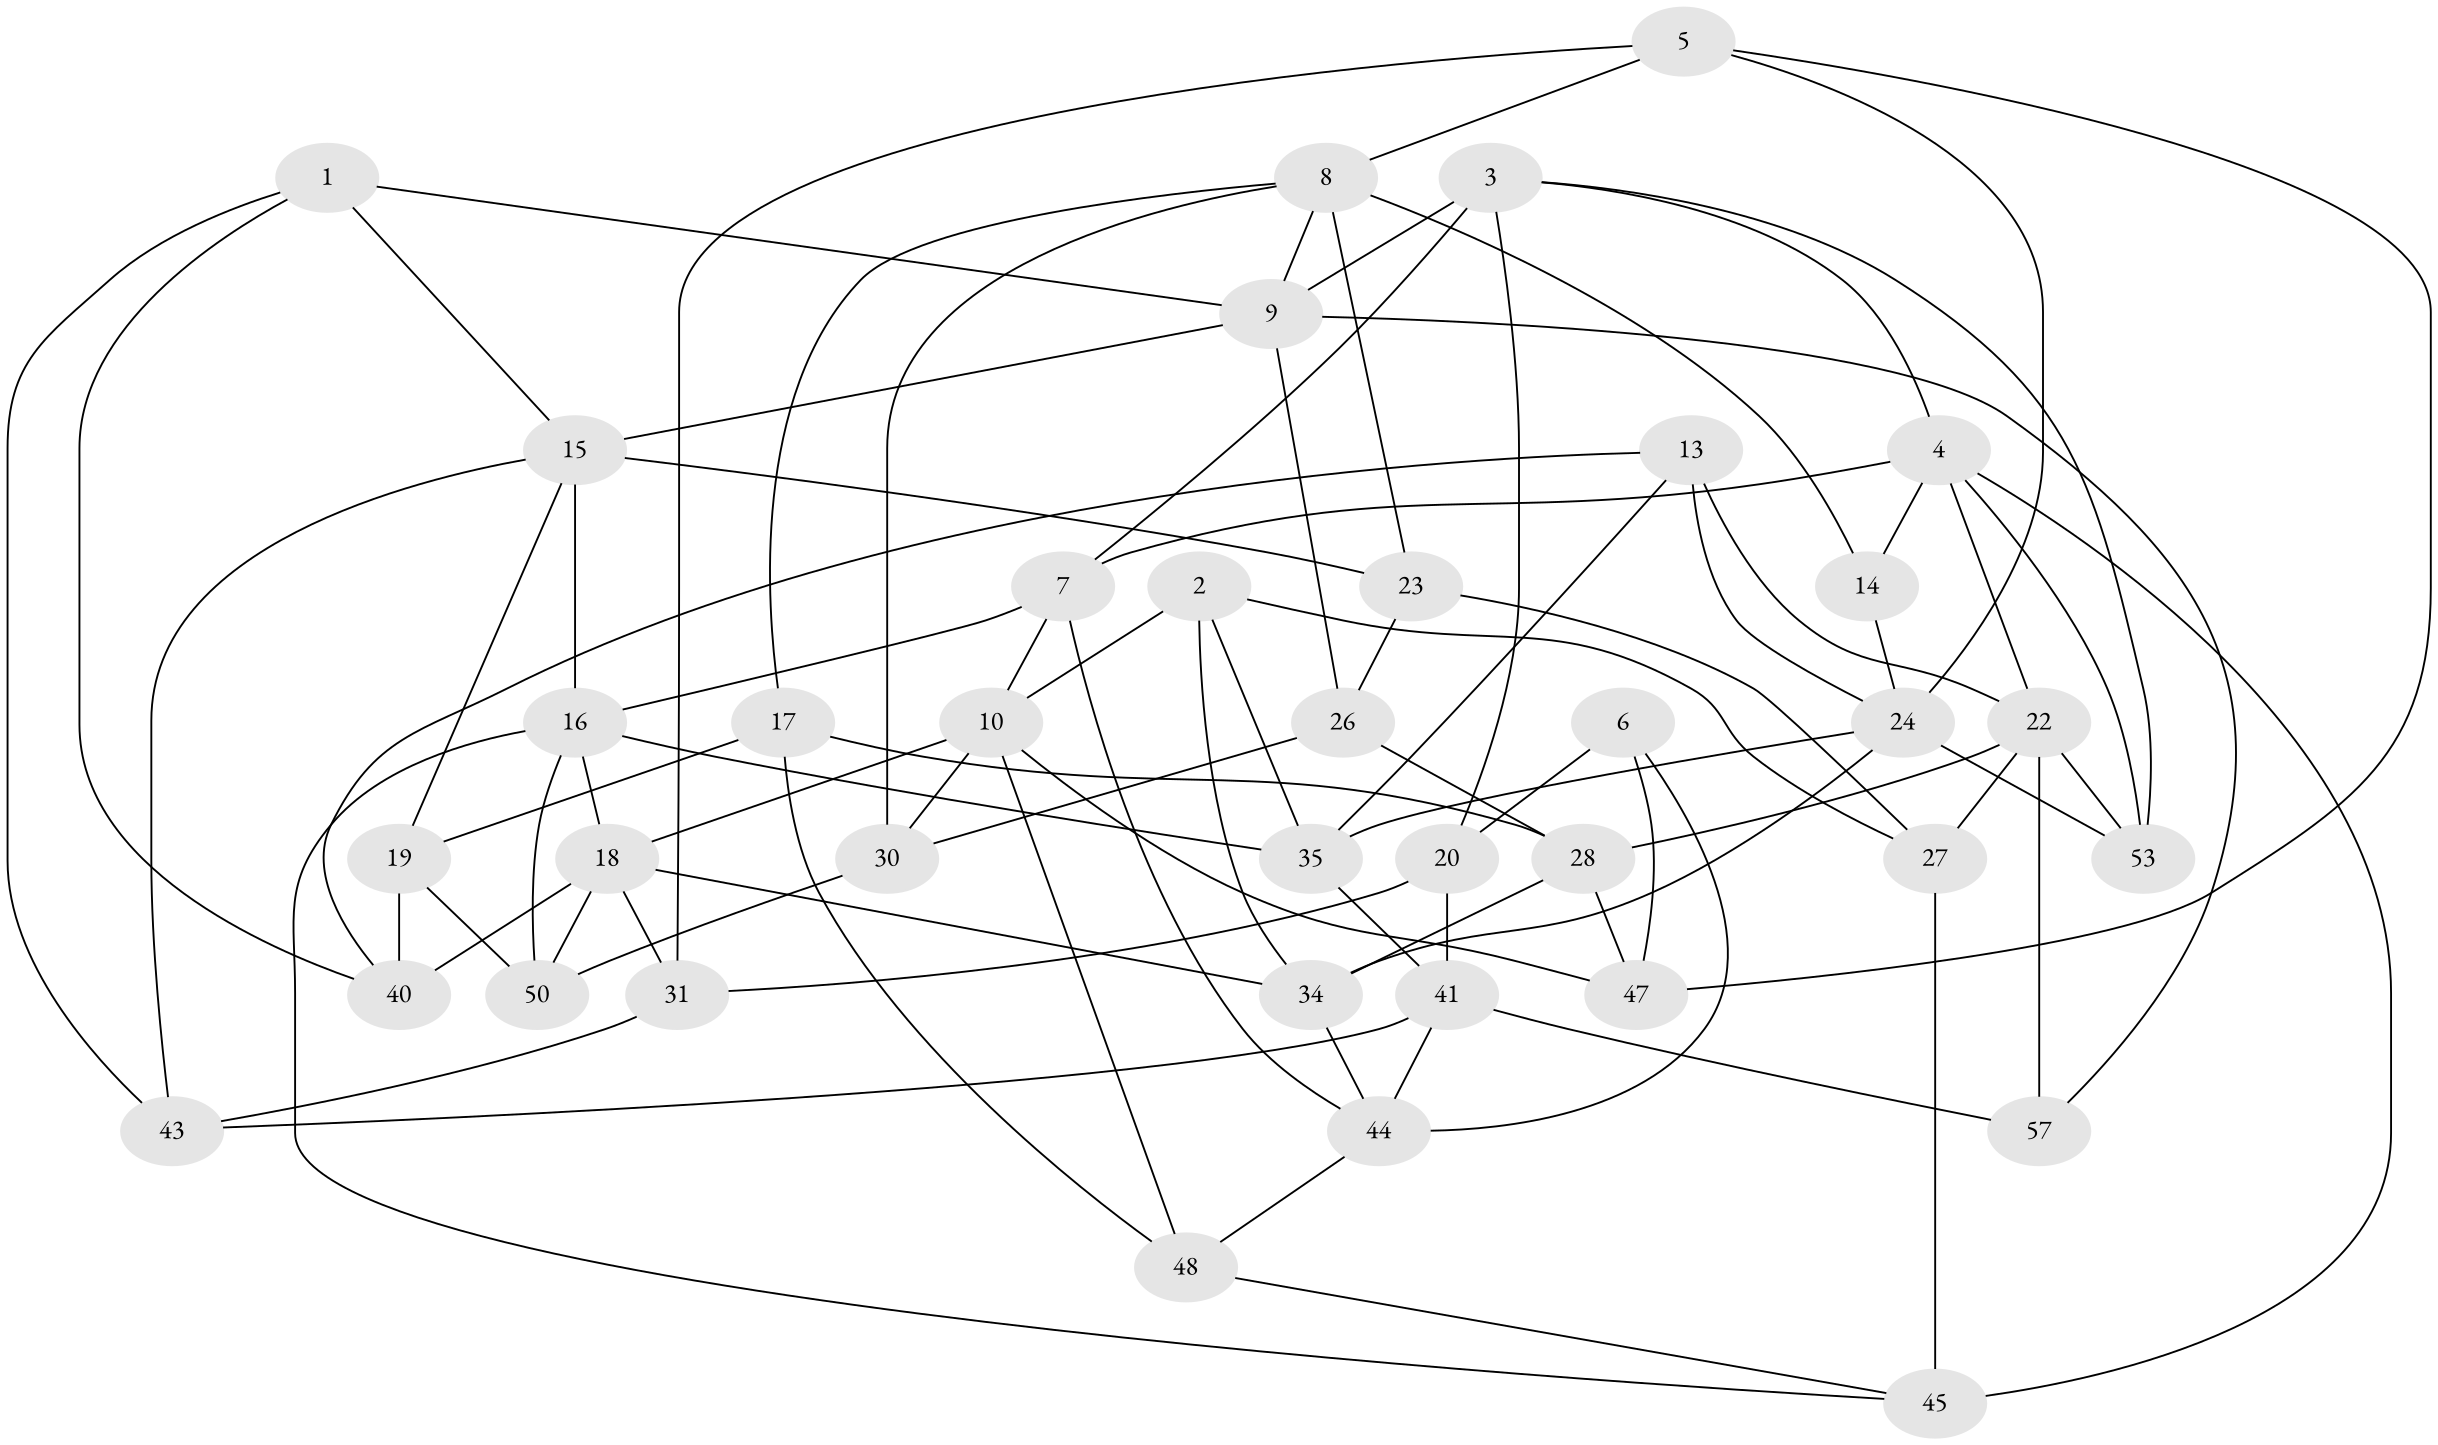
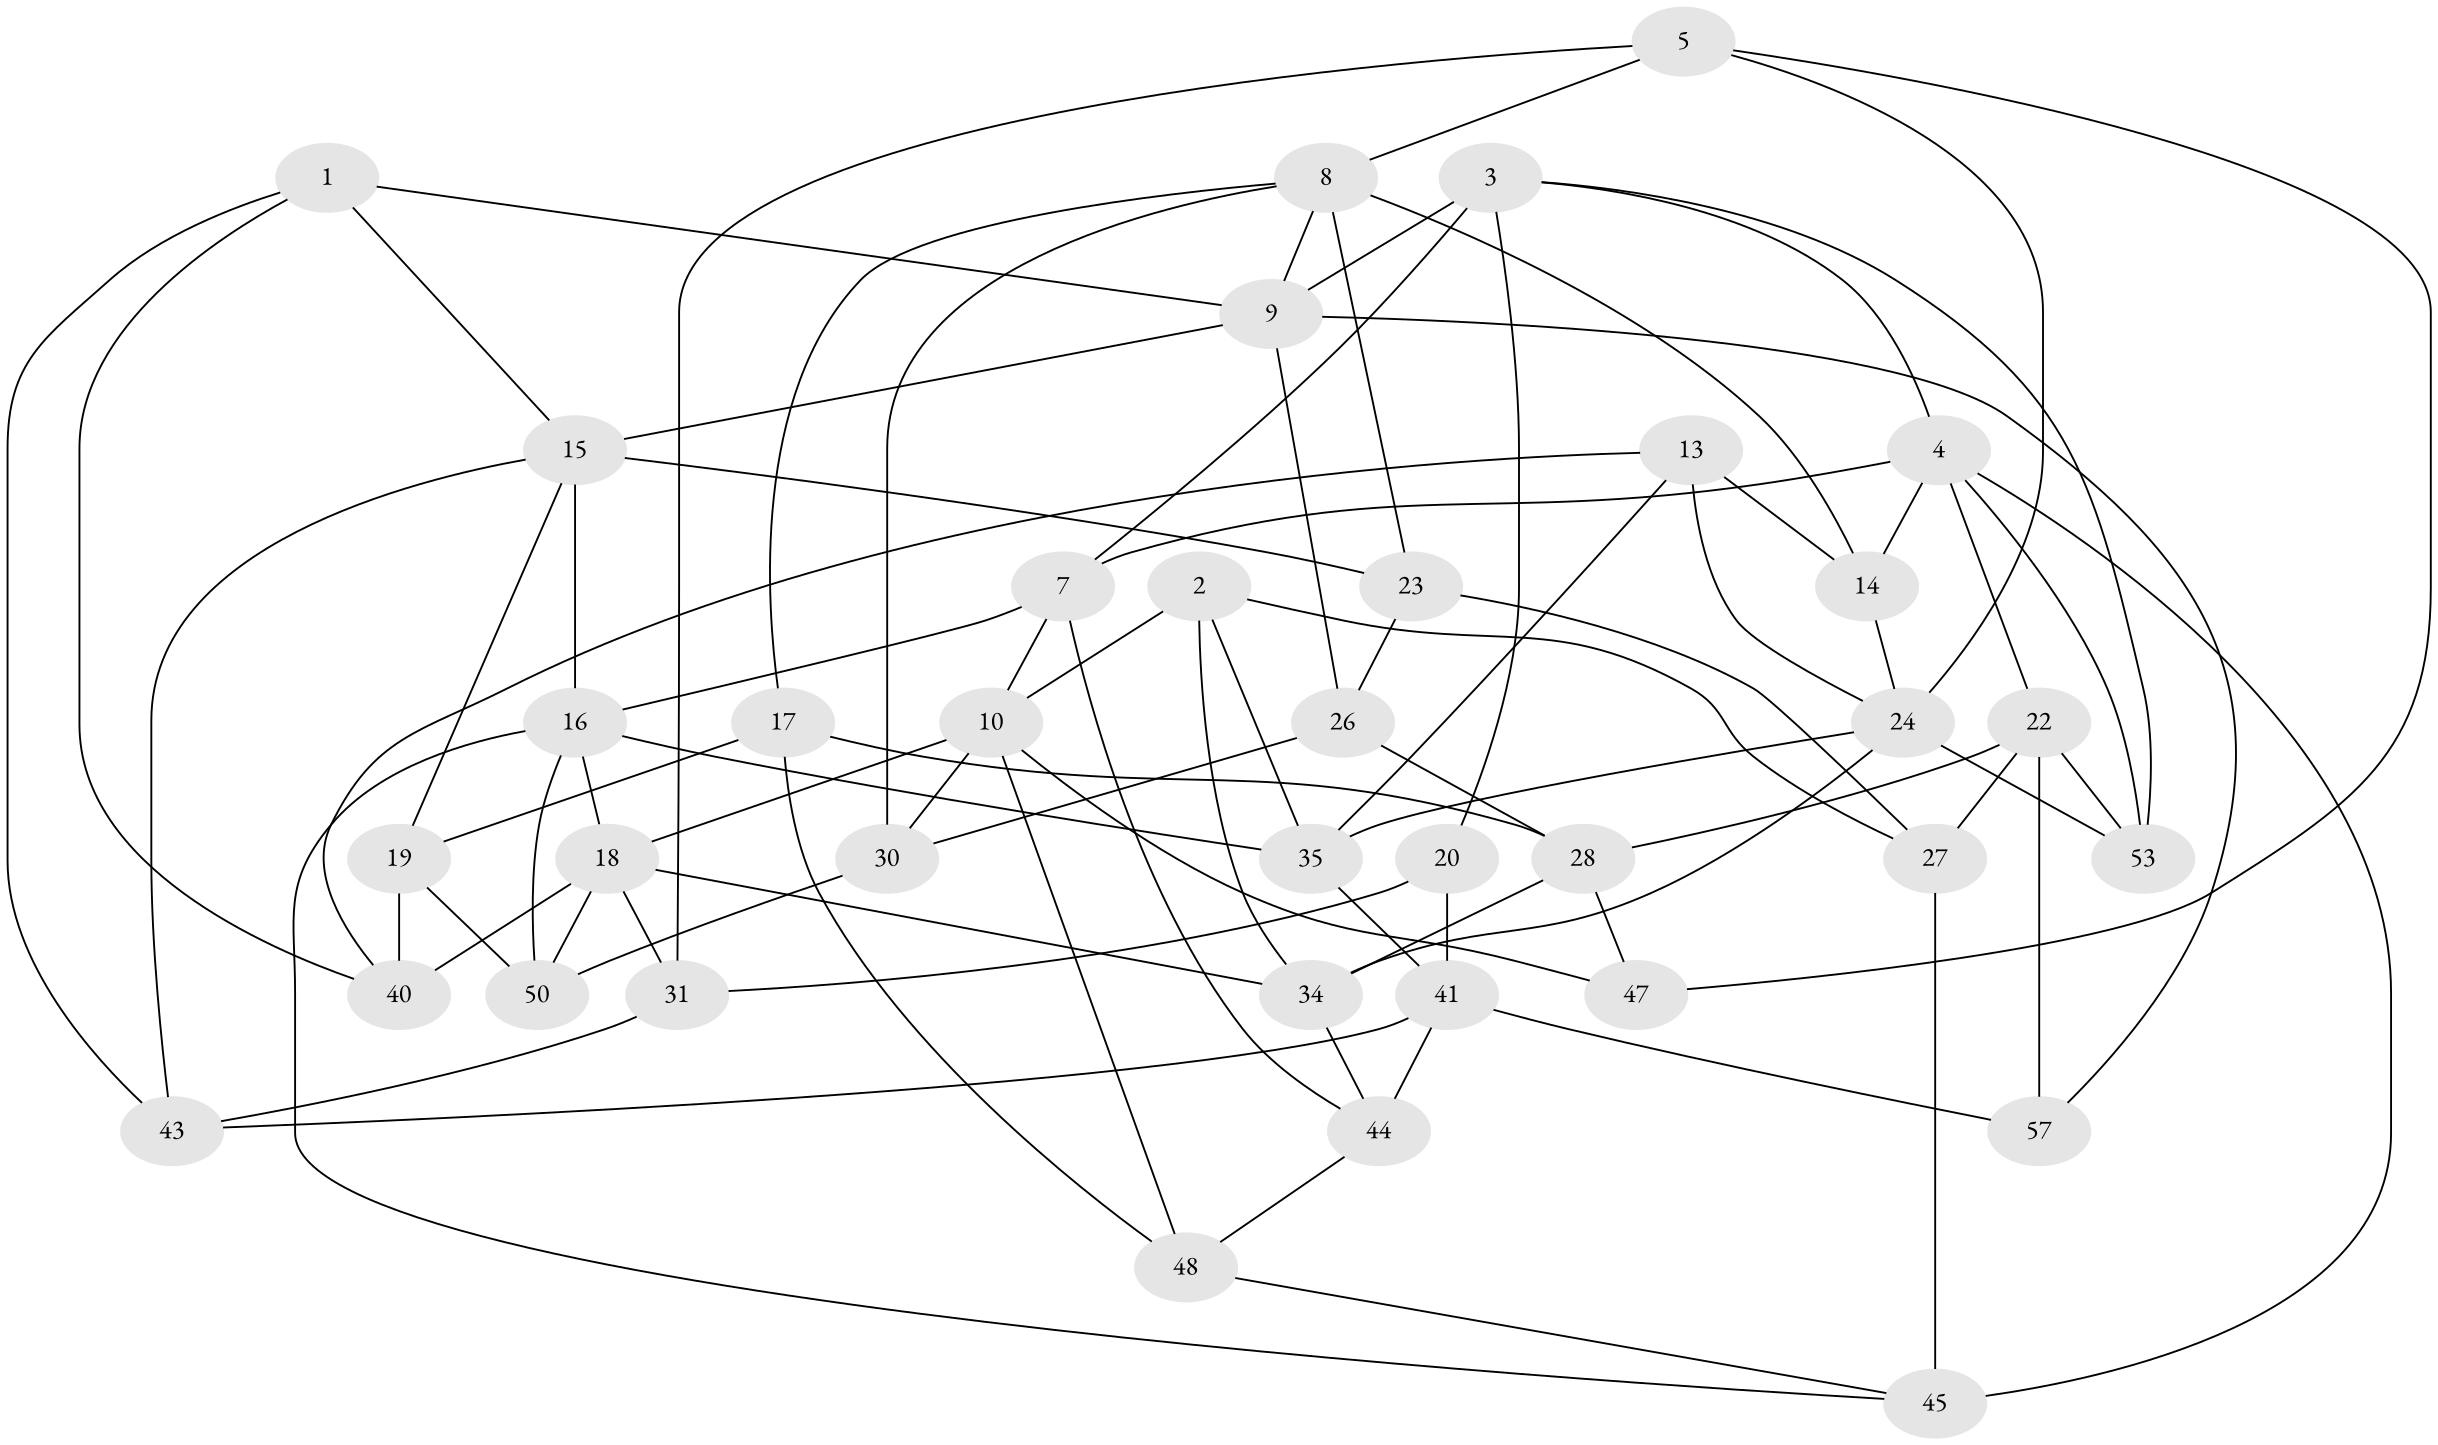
edge "13" -- "22": now "13" -- "14"
node "6": removed
